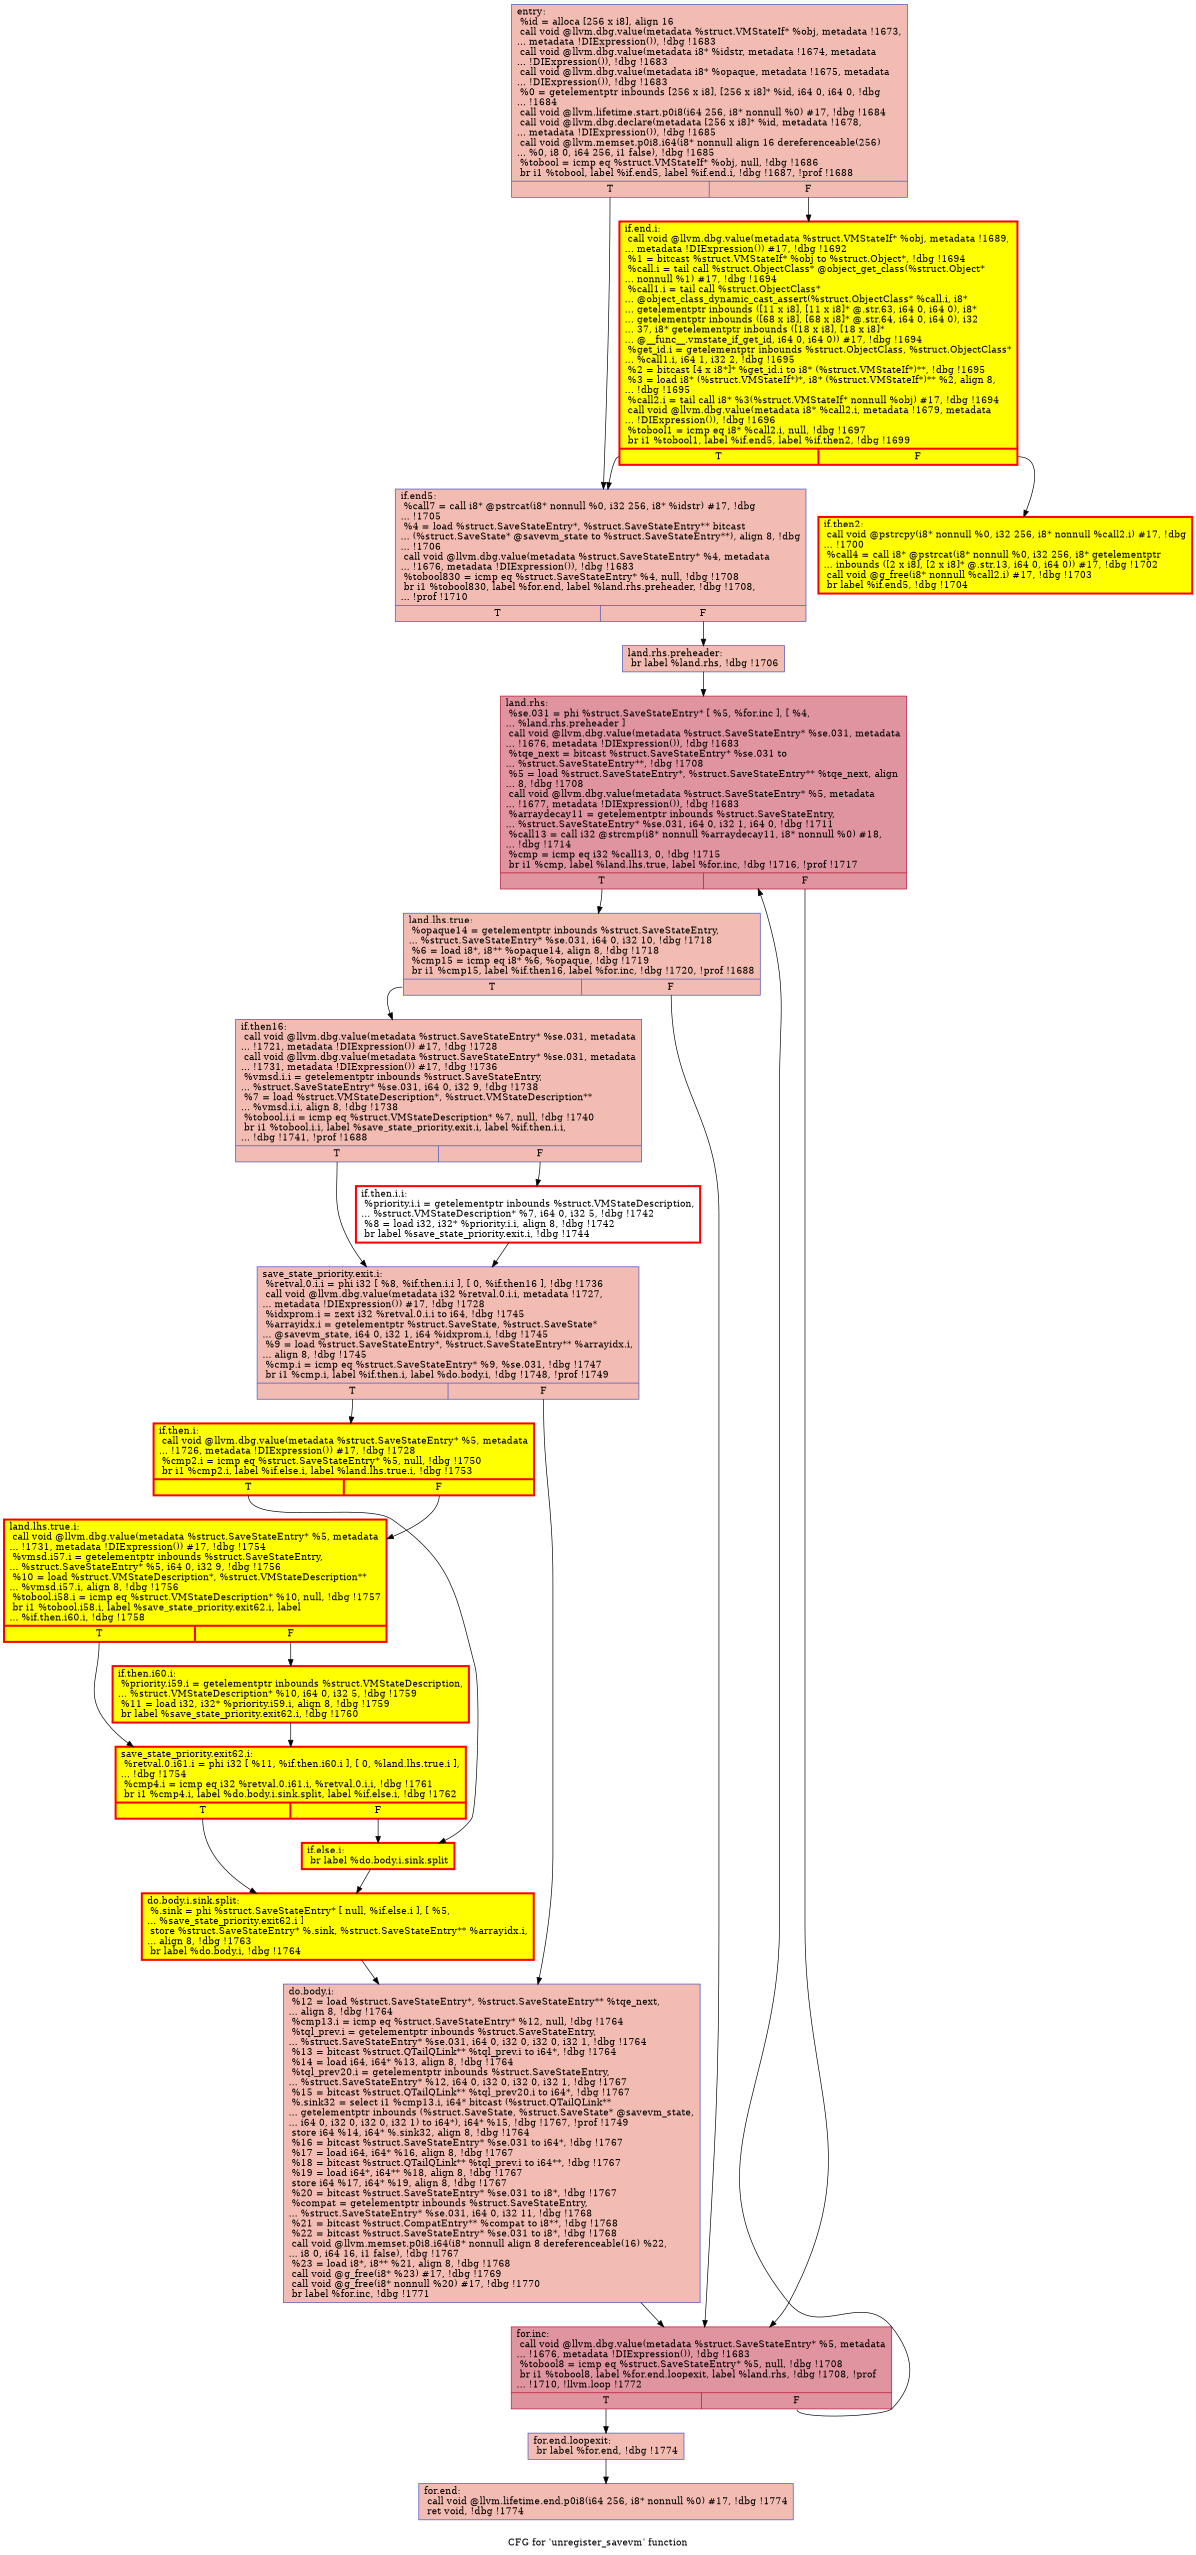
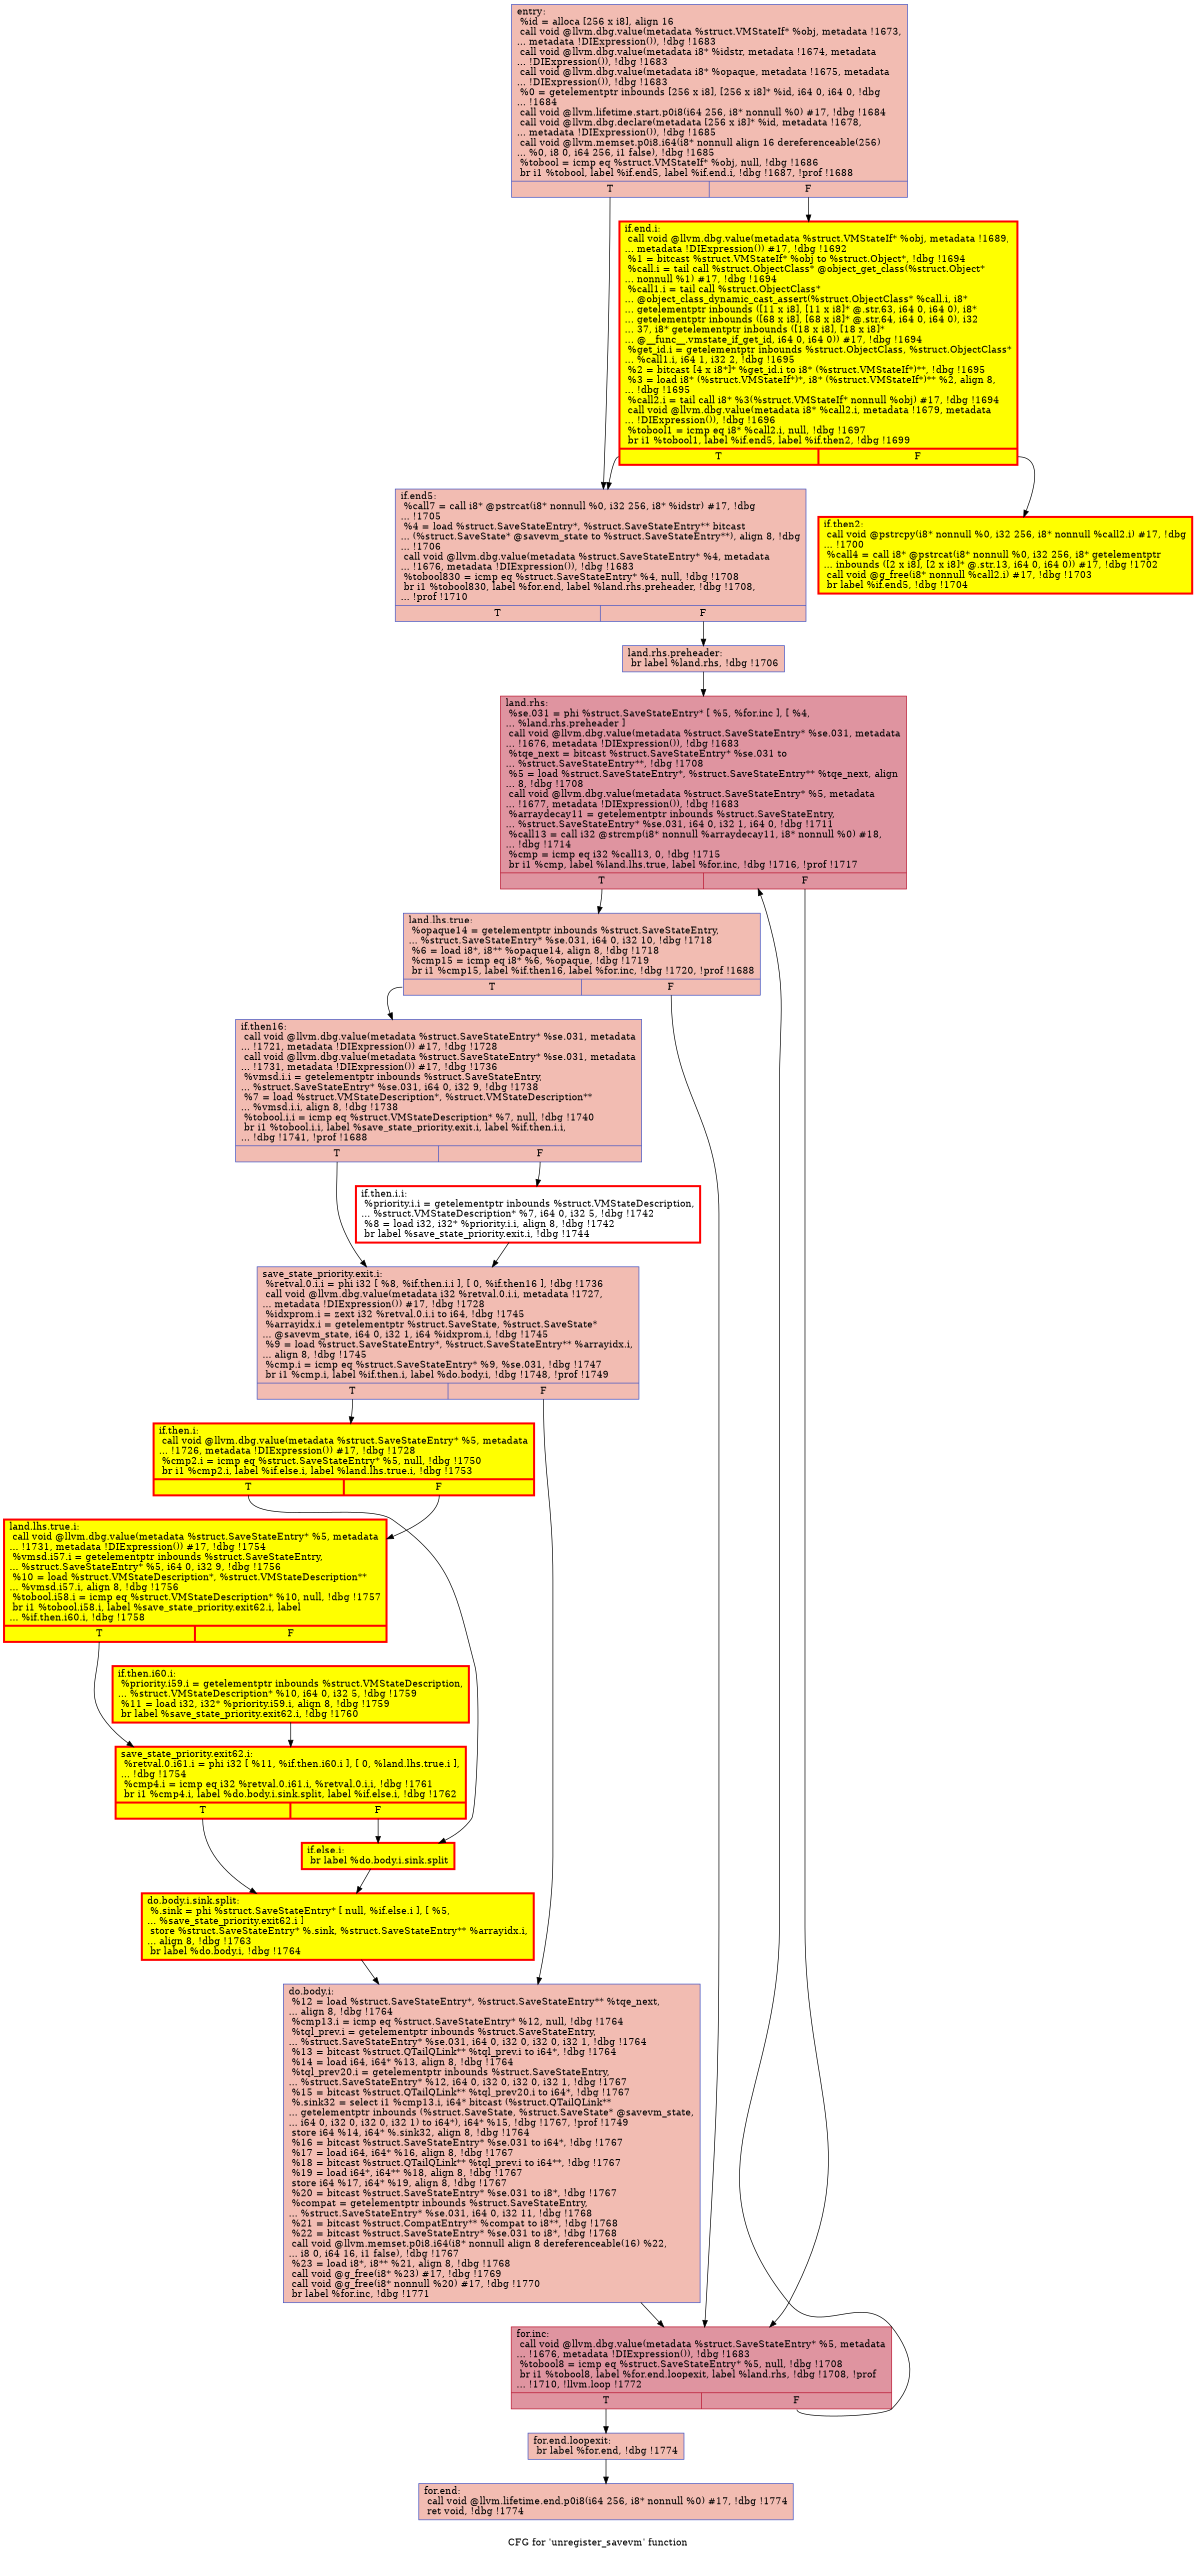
edge "land.lhs.true.i:" -> "if.then.i60.i:": removed
